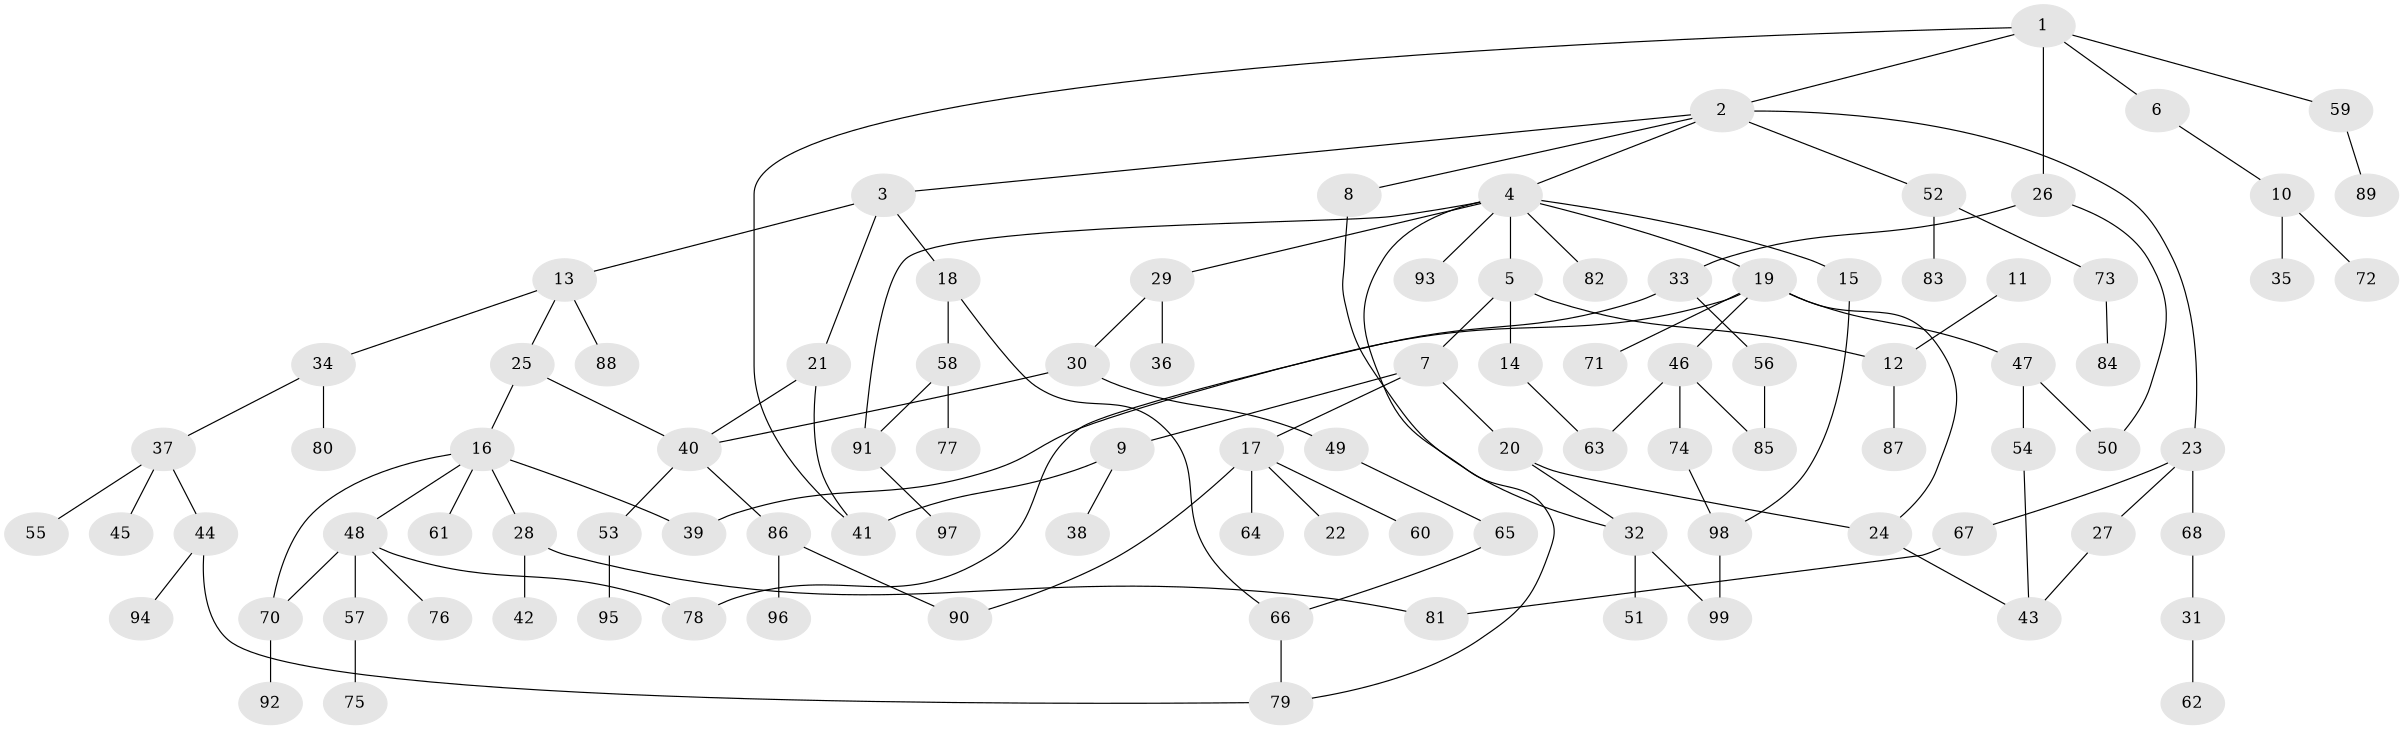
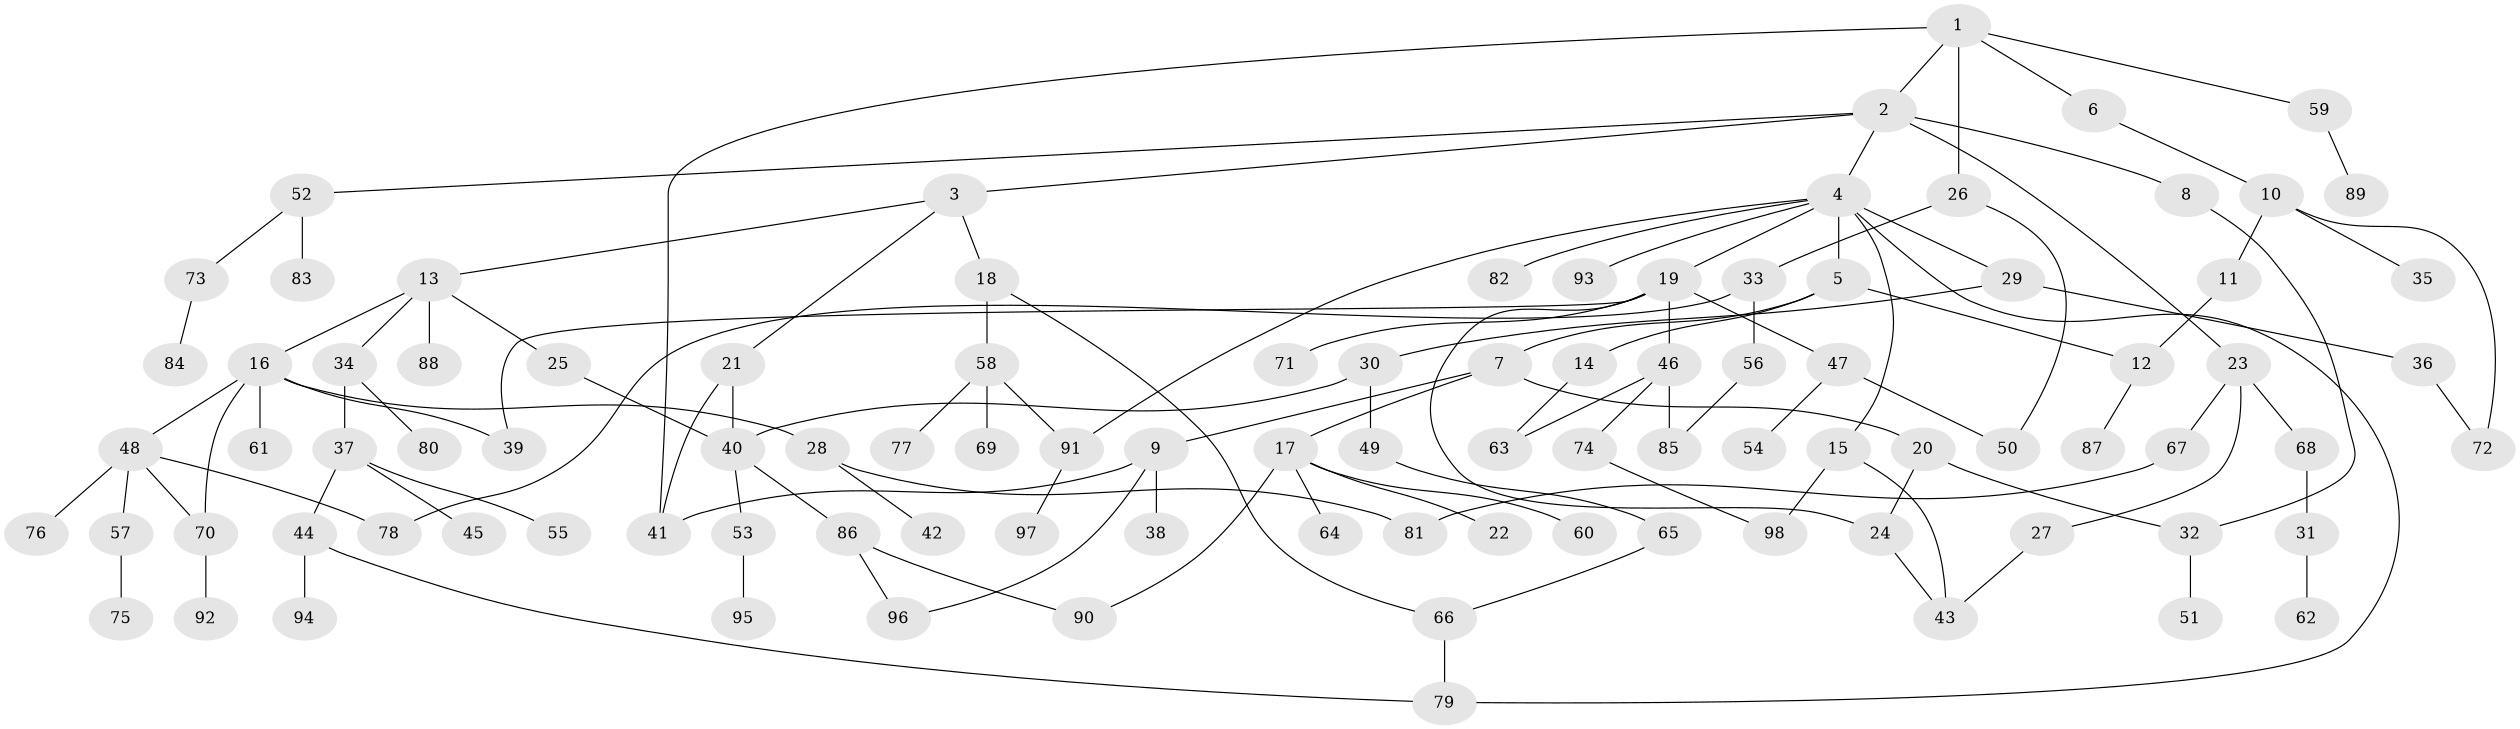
edge "10" -- "11": added
edge "25" -- "16": now "13" -- "16"
edge "36" -- "72": added
node "69": added
edge "54" -- "43": now "15" -- "43"
edge "9" -- "96": added
node "99": removed
